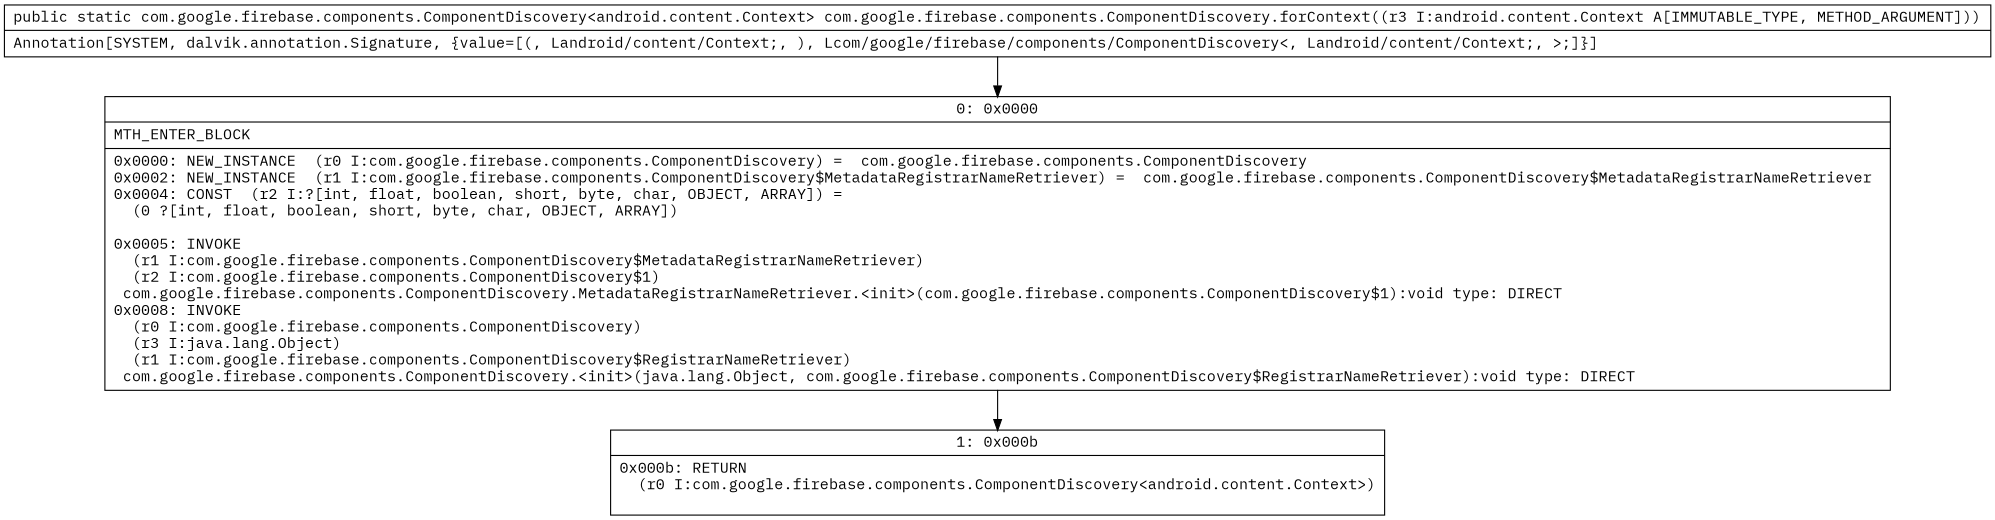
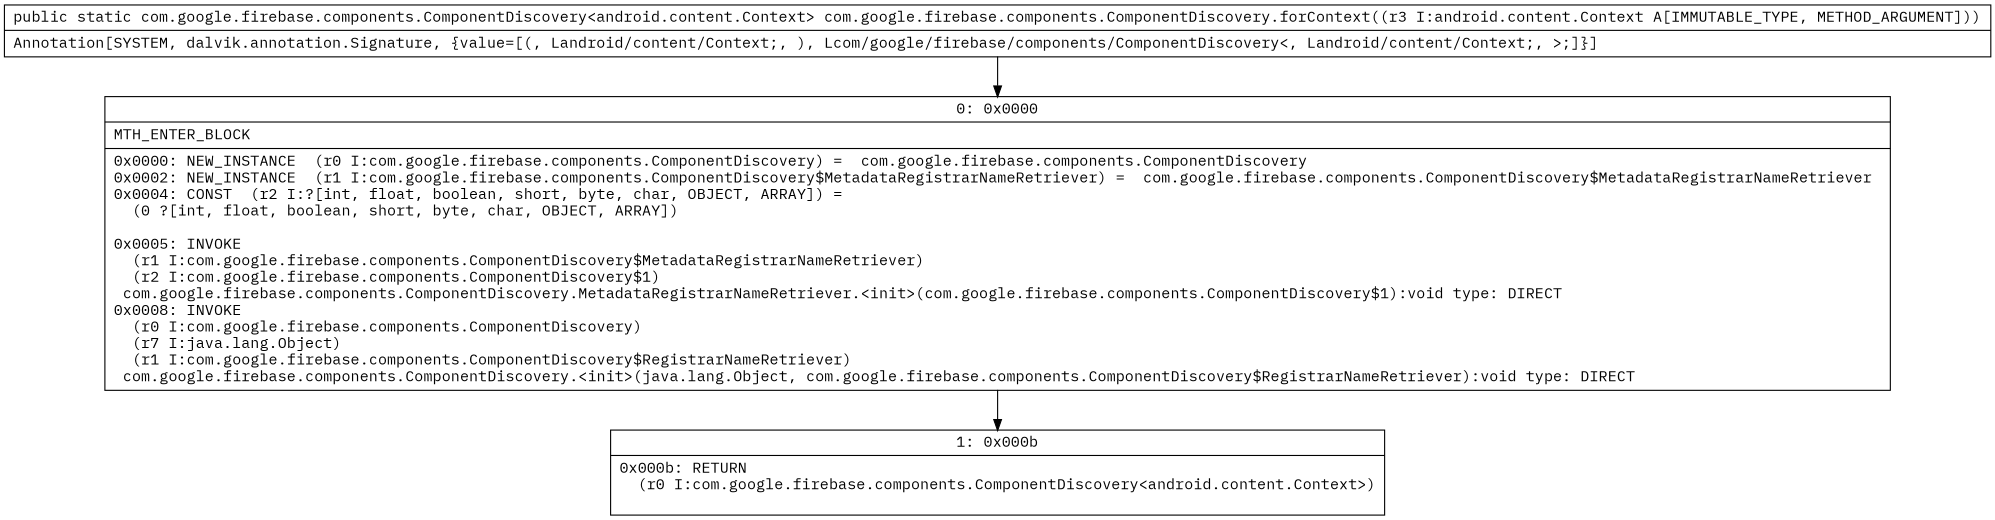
node "0: 0x0000": text "(r3 I:java.lang.Object)" -> "(r7 I:java.lang.Object)"
